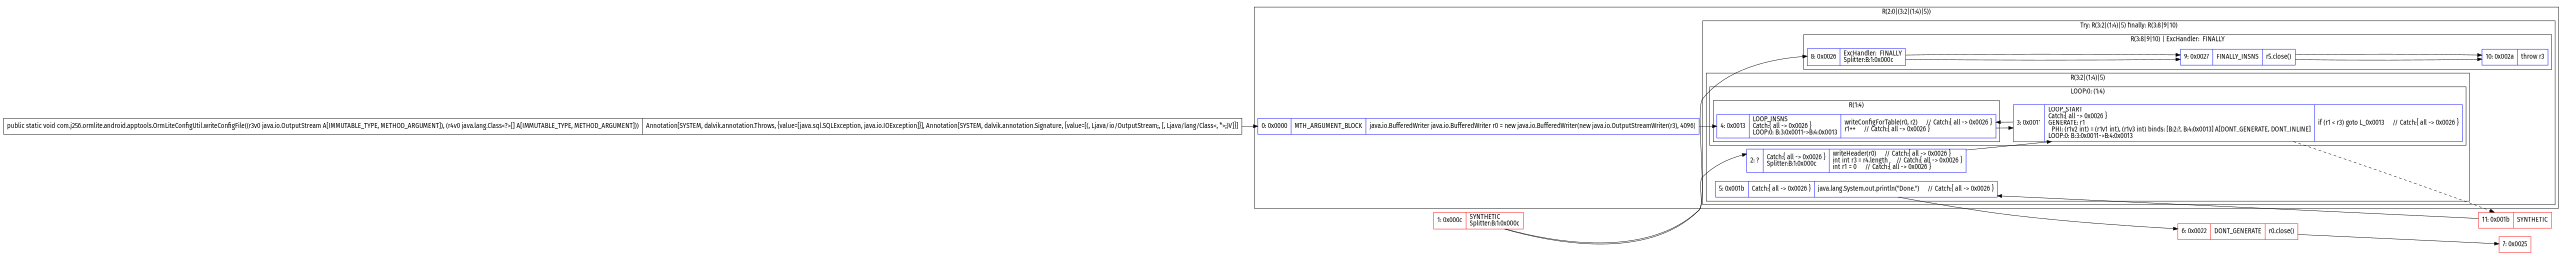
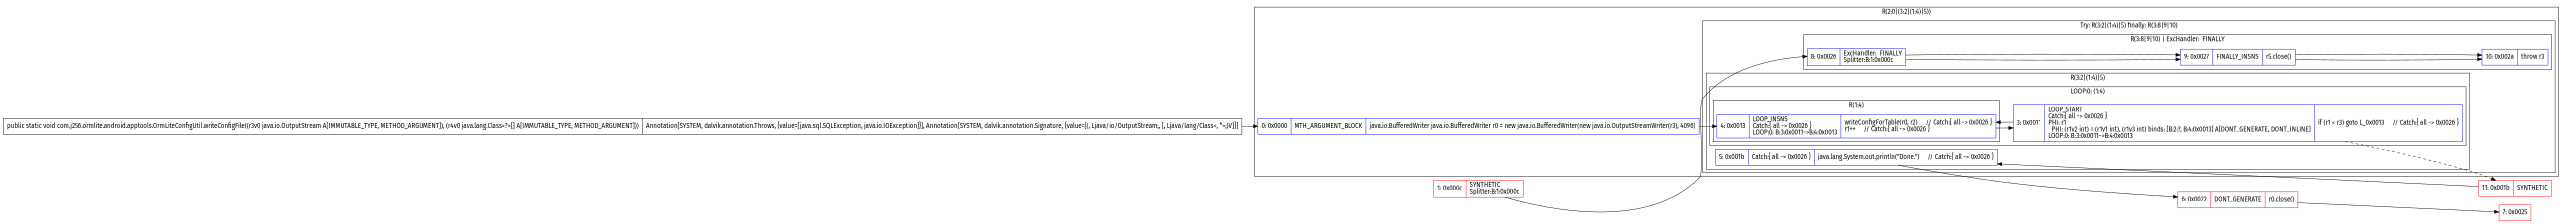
node "3: 0x0011": text "GENERATE: r1" -> "PHI: r1"
node "2: ?": removed
